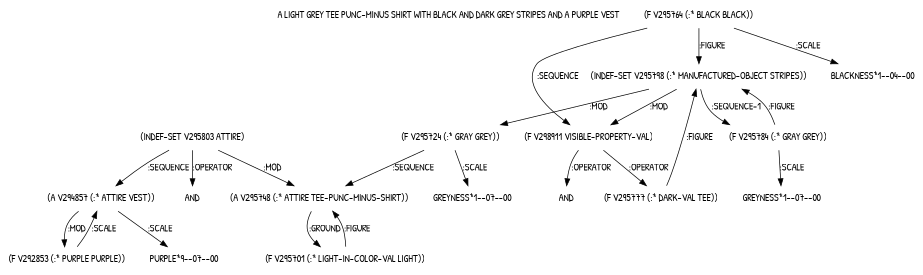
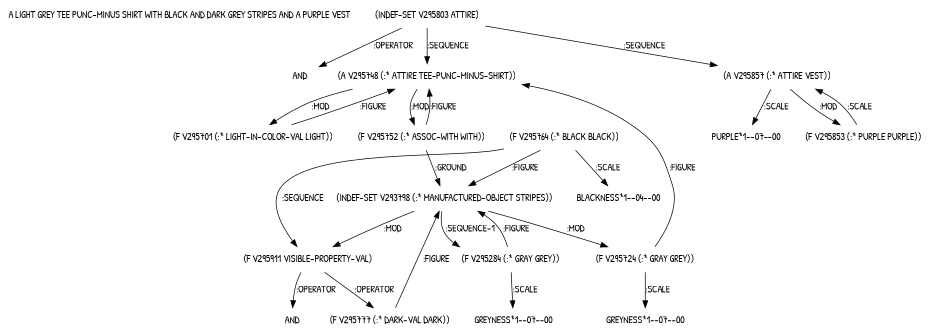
node "(INDEF-SET V295798 (:* MANUFACTURED-OBJECT STRIPES))": label "(INDEF-SET V295798 (:* MANUFACTURED-OBJECT STRIPES))" -> "(INDEF-SET V293798 (:* MANUFACTURED-OBJECT STRIPES))"
node "(F V295752 (:* ASSOC-WITH WITH))": added
node "(F V298911 VISIBLE-PROPERTY-VAL)": label "(F V298911 VISIBLE-PROPERTY-VAL)" -> "(F V295911 VISIBLE-PROPERTY-VAL)"
node "(F V295784 (:* GRAY GREY))": label "(F V295784 (:* GRAY GREY))" -> "(F V295284 (:* GRAY GREY))"
edge "(INDEF-SET V295803 ATTIRE)" -> "(A V295748 (:* ATTIRE TEE-PUNC-MINUS-SHIRT))": label ":MOD" -> ":SEQUENCE"
edge "(F V295724 (:* GRAY GREY))" -> "(A V295748 (:* ATTIRE TEE-PUNC-MINUS-SHIRT))": label ":SEQUENCE" -> ":FIGURE"
node "(A V294857 (:* ATTIRE VEST))": label "(A V294857 (:* ATTIRE VEST))" -> "(A V295857 (:* ATTIRE VEST))"
node "(F V295777 (:* DARK-VAL TEE))": label "(F V295777 (:* DARK-VAL TEE))" -> "(F V295777 (:* DARK-VAL DARK))"
edge "(A V295748 (:* ATTIRE TEE-PUNC-MINUS-SHIRT))" -> "(F V295701 (:* LIGHT-IN-COLOR-VAL LIGHT))": label ":GROUND" -> ":MOD"
node "(F V292853 (:* PURPLE PURPLE))": label "(F V292853 (:* PURPLE PURPLE))" -> "(F V295853 (:* PURPLE PURPLE))"
node "PURPLE*9--07--00": label "PURPLE*9--07--00" -> "PURPLE*1--07--00"
